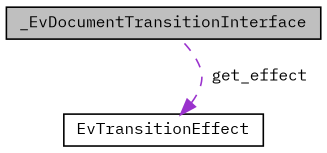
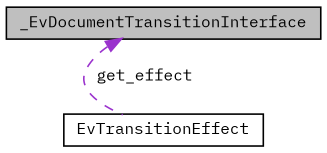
edge "_EvDocumentTransitionInterface" -> "EvTransitionEffect": reversed
